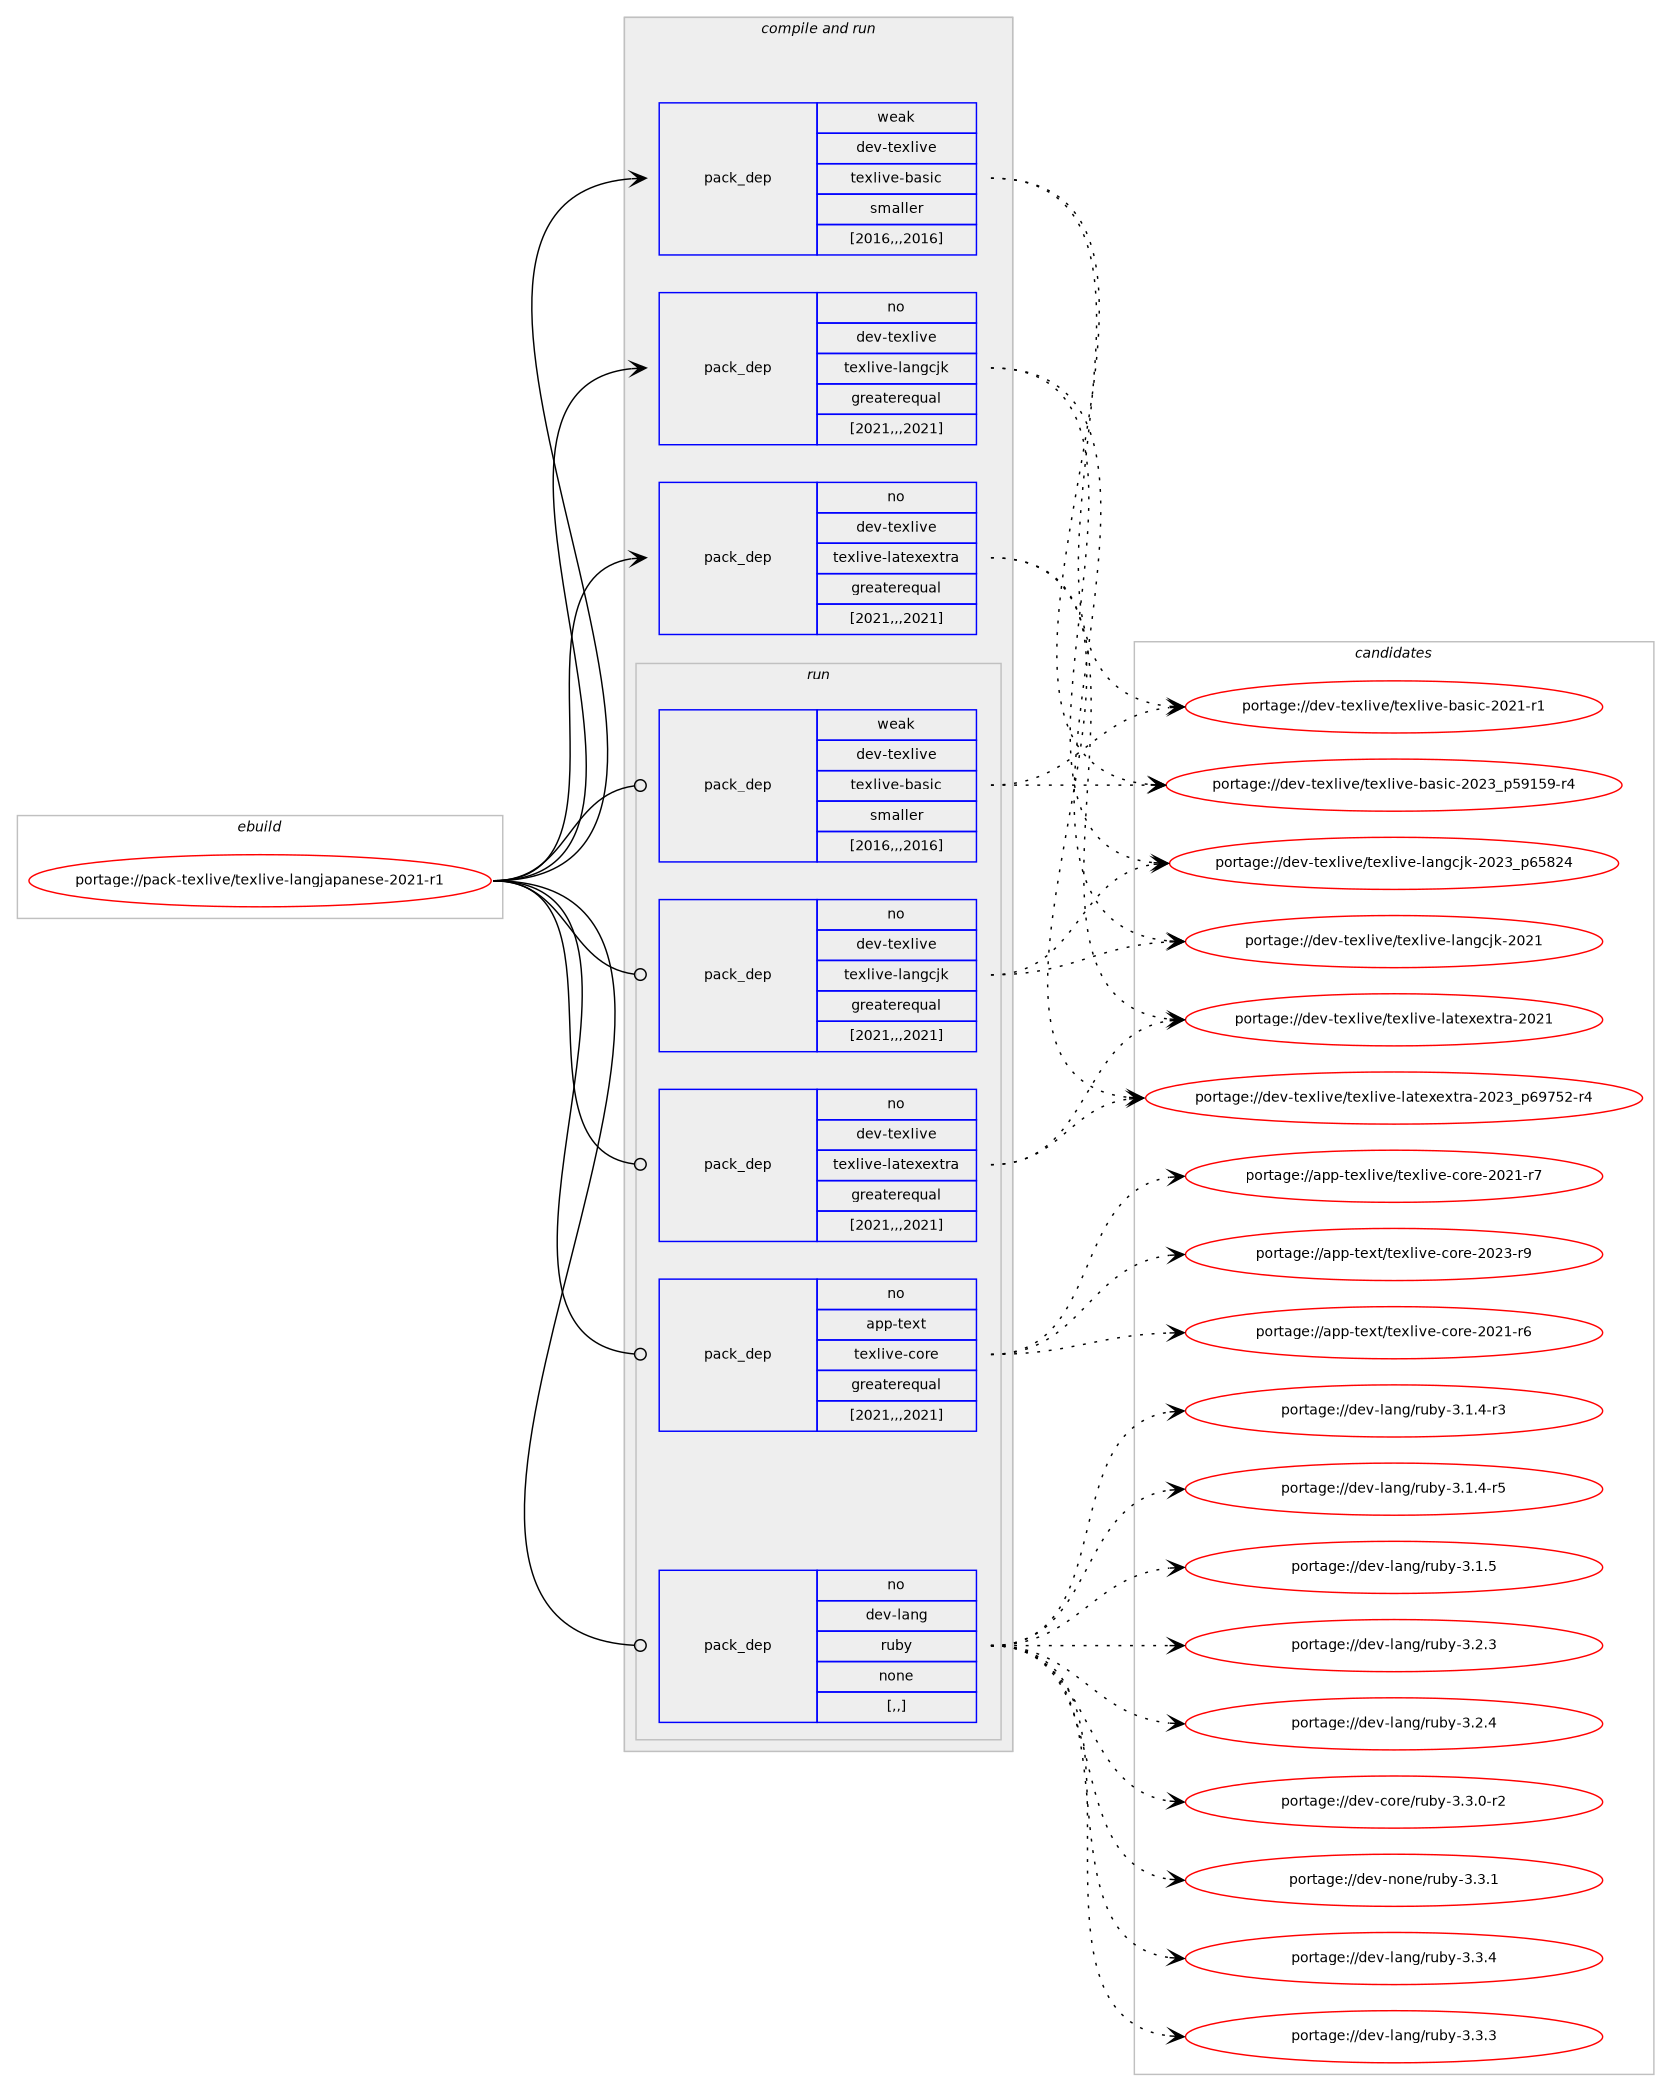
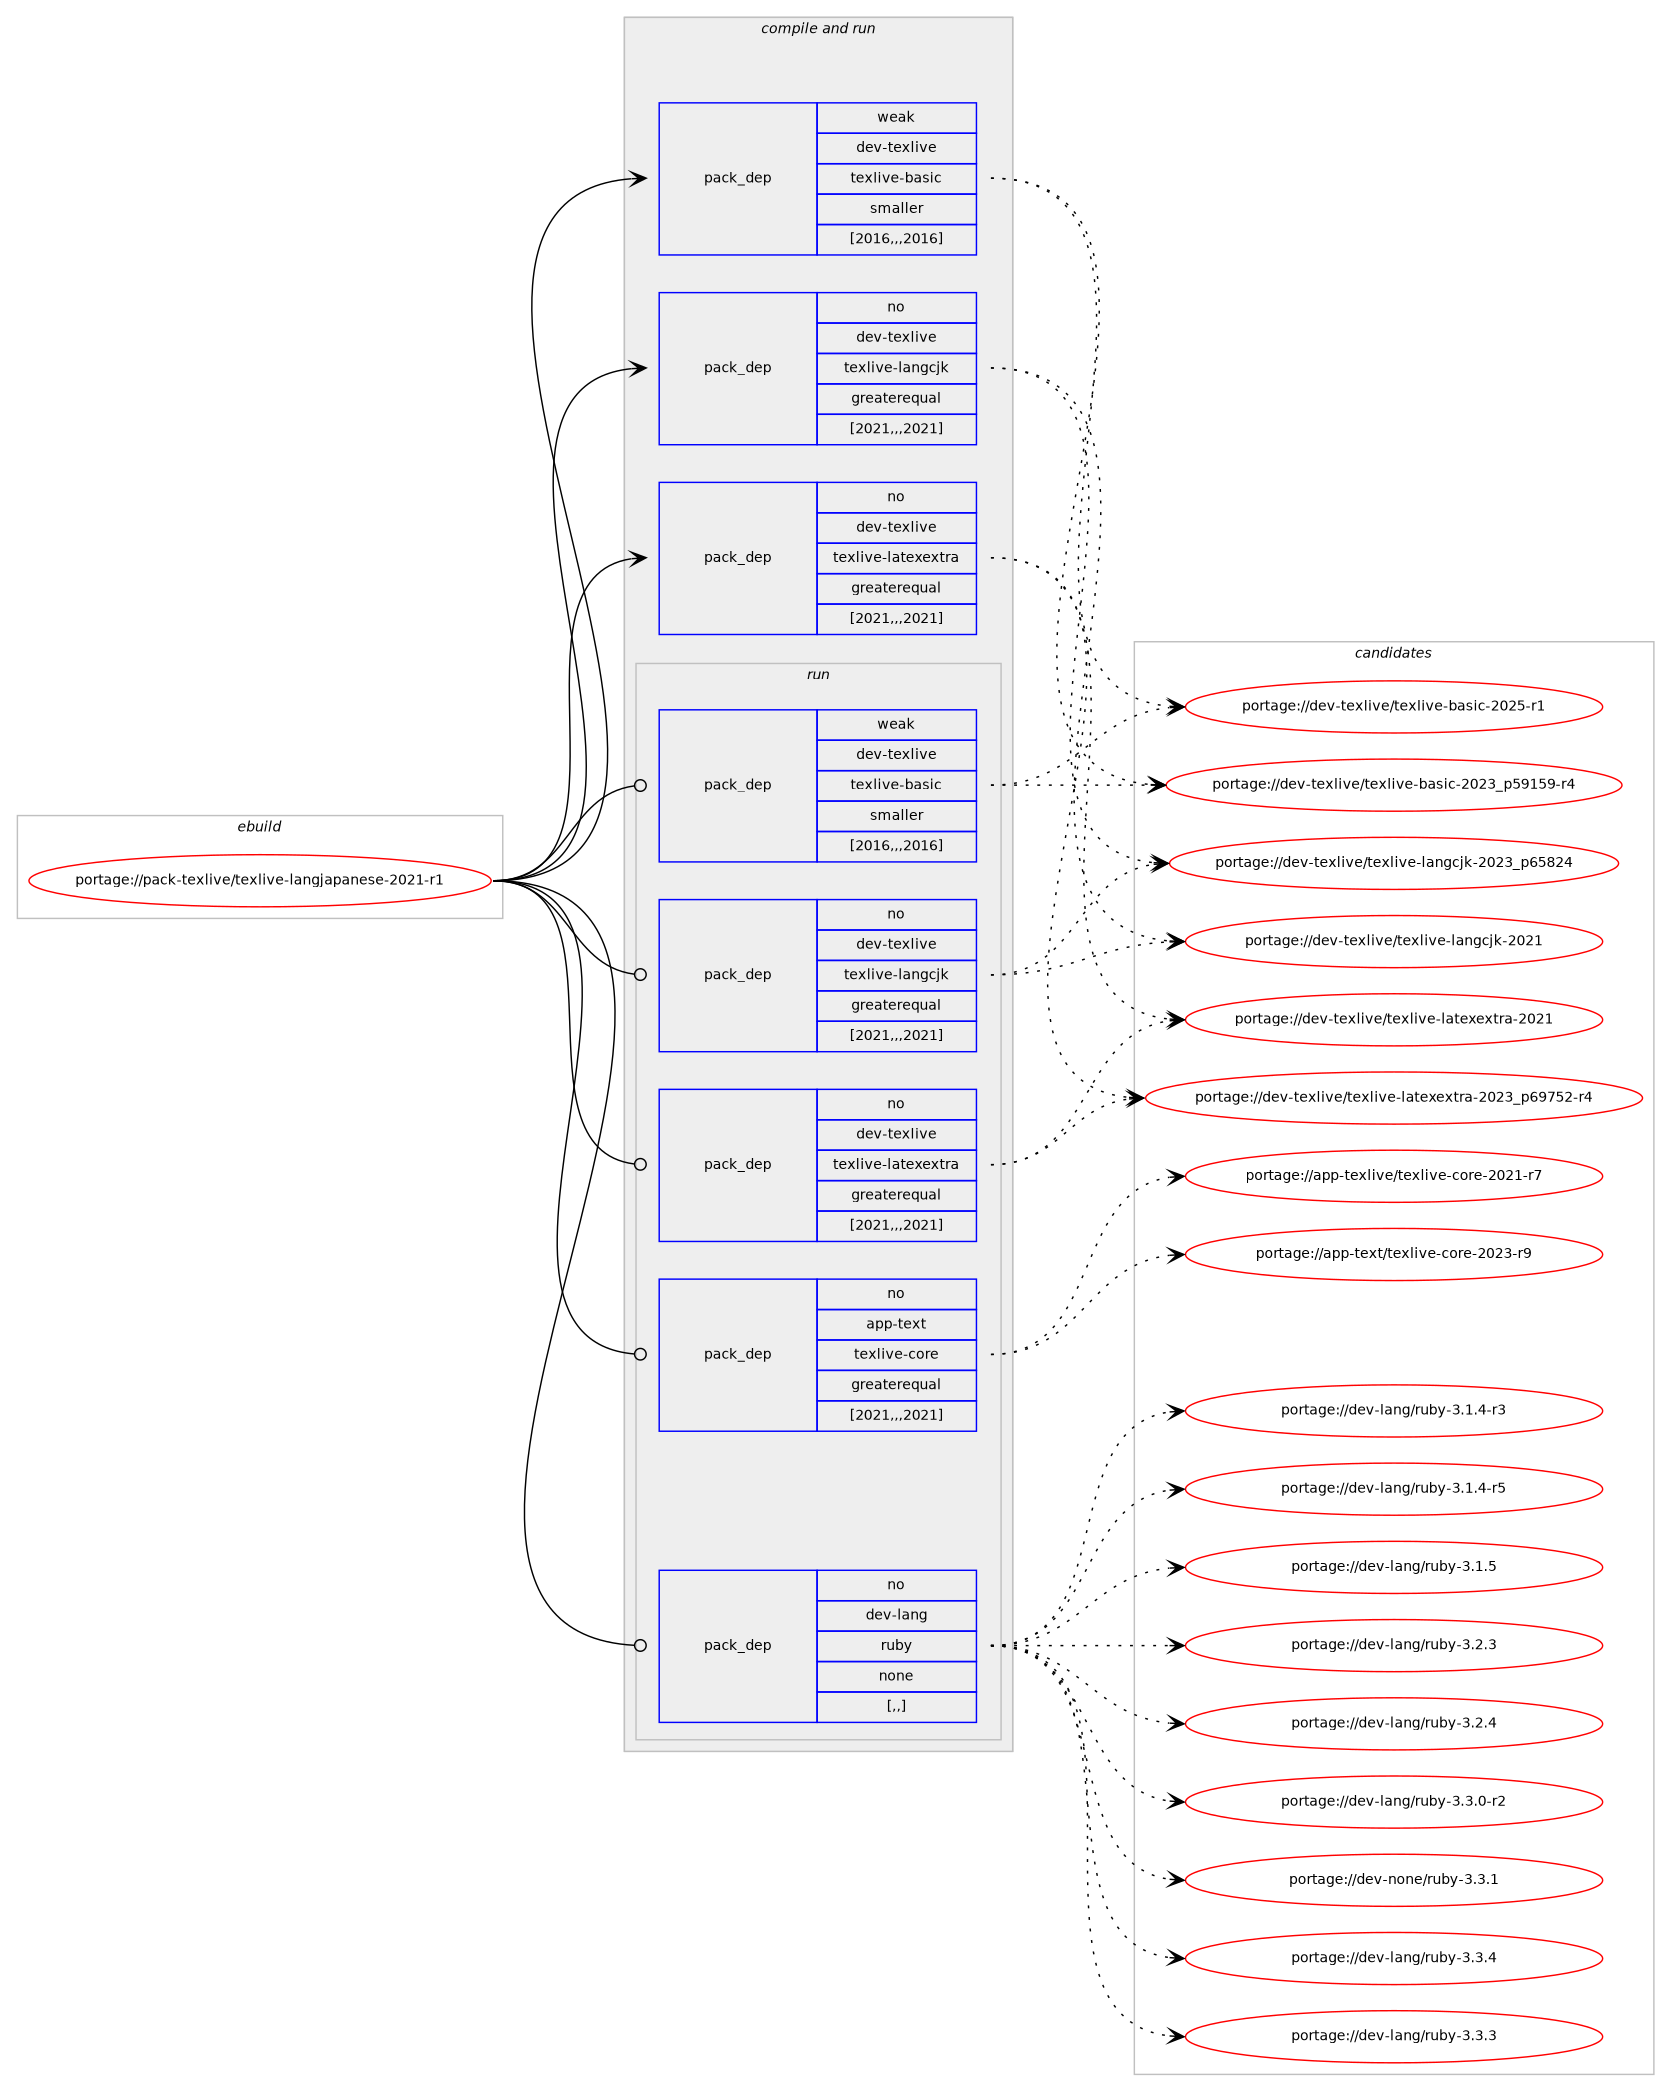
node "portage://dev-texlive/texlive-basic-2021-r1": label "portage://dev-texlive/texlive-basic-2021-r1" -> "portage://dev-texlive/texlive-basic-2025-r1"
node "portage://app-text/texlive-core-2021-r6": removed
node "portage://dev-core/ruby-3.3.0-r2": label "portage://dev-core/ruby-3.3.0-r2" -> "portage://dev-lang/ruby-3.3.0-r2"
